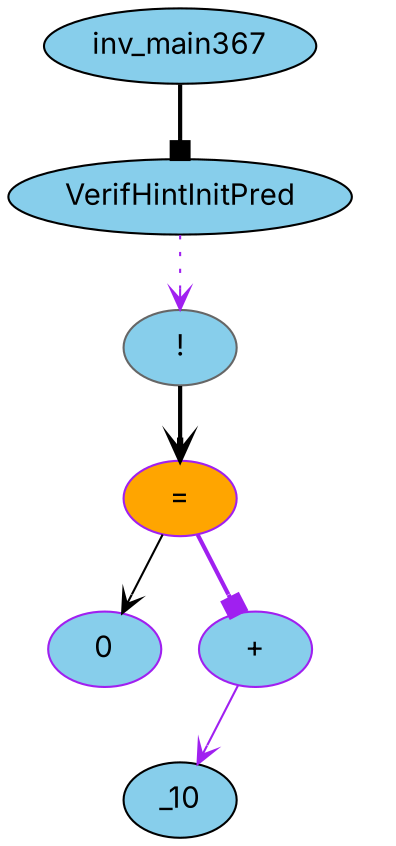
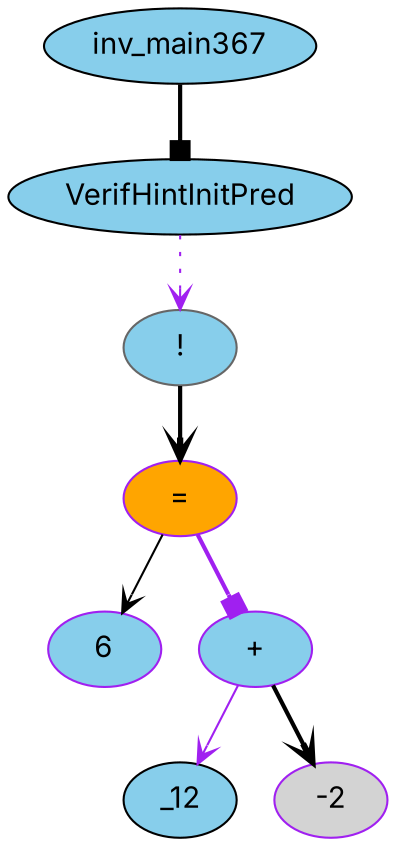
node "0": label "0" -> "6"
node "_10": label "_10" -> "_12"
node "-2": added
